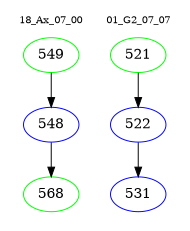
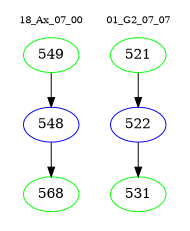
node "531": color blue -> green
